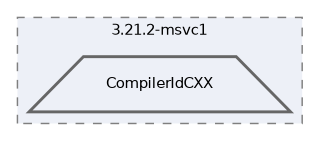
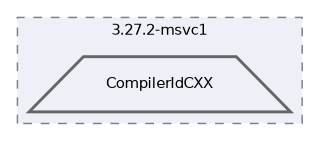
cluster "3.21.2-msvc1": label "3.21.2-msvc1" -> "3.27.2-msvc1"
